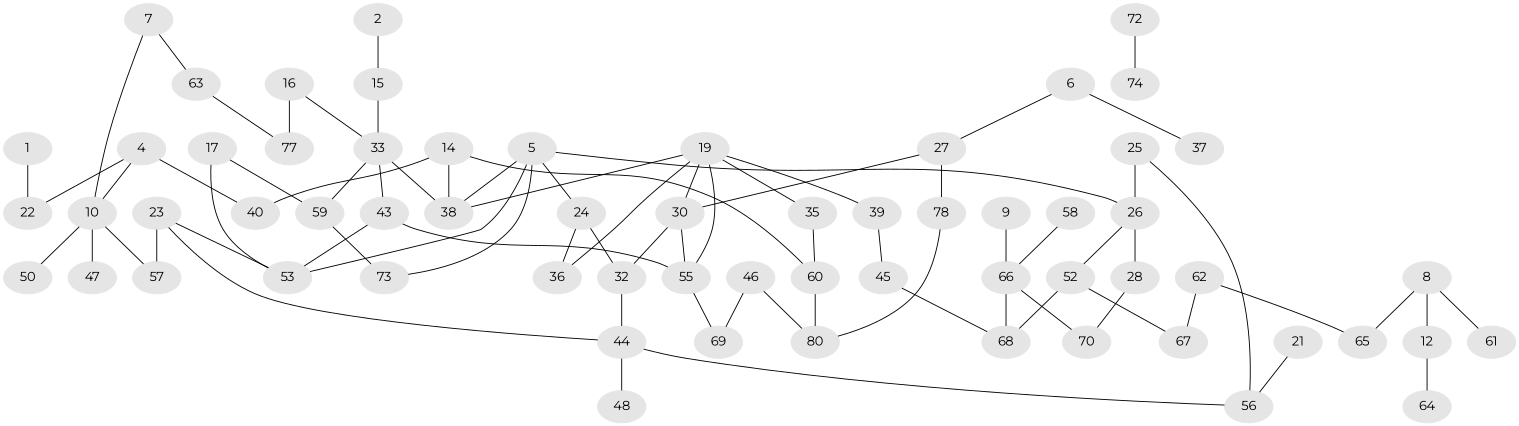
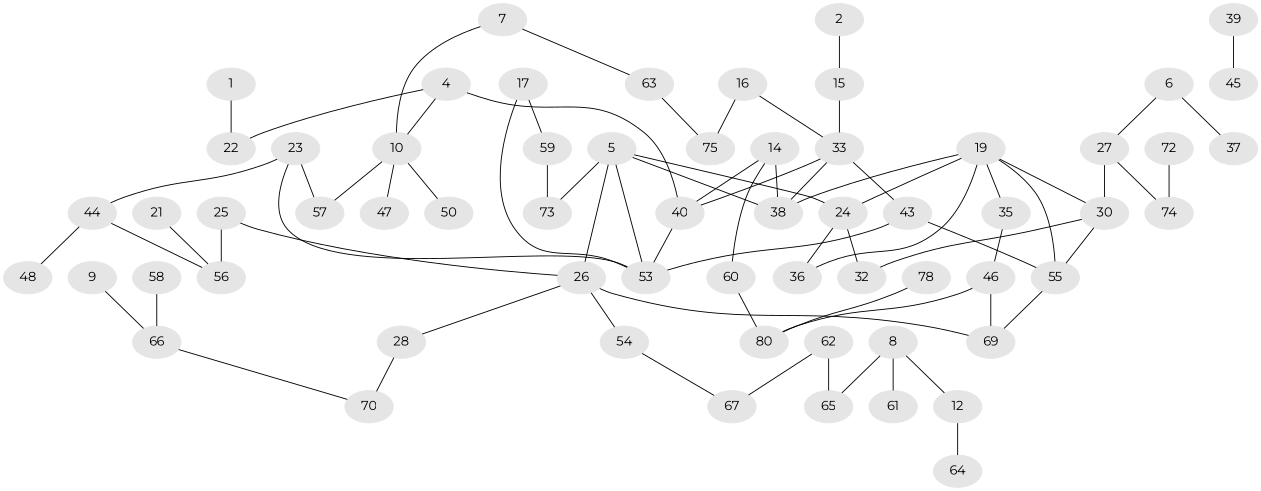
node "77": label "77" -> "75"
edge "19" -- "39": now "19" -- "24"
edge "27" -- "78": now "27" -- "74"
edge "33" -- "59": now "33" -- "40"
edge "40" -- "53": added
edge "35" -- "60": now "35" -- "46"
node "52": label "52" -> "54"
edge "32" -- "44": removed
edge "26" -- "69": added
node "68": removed
